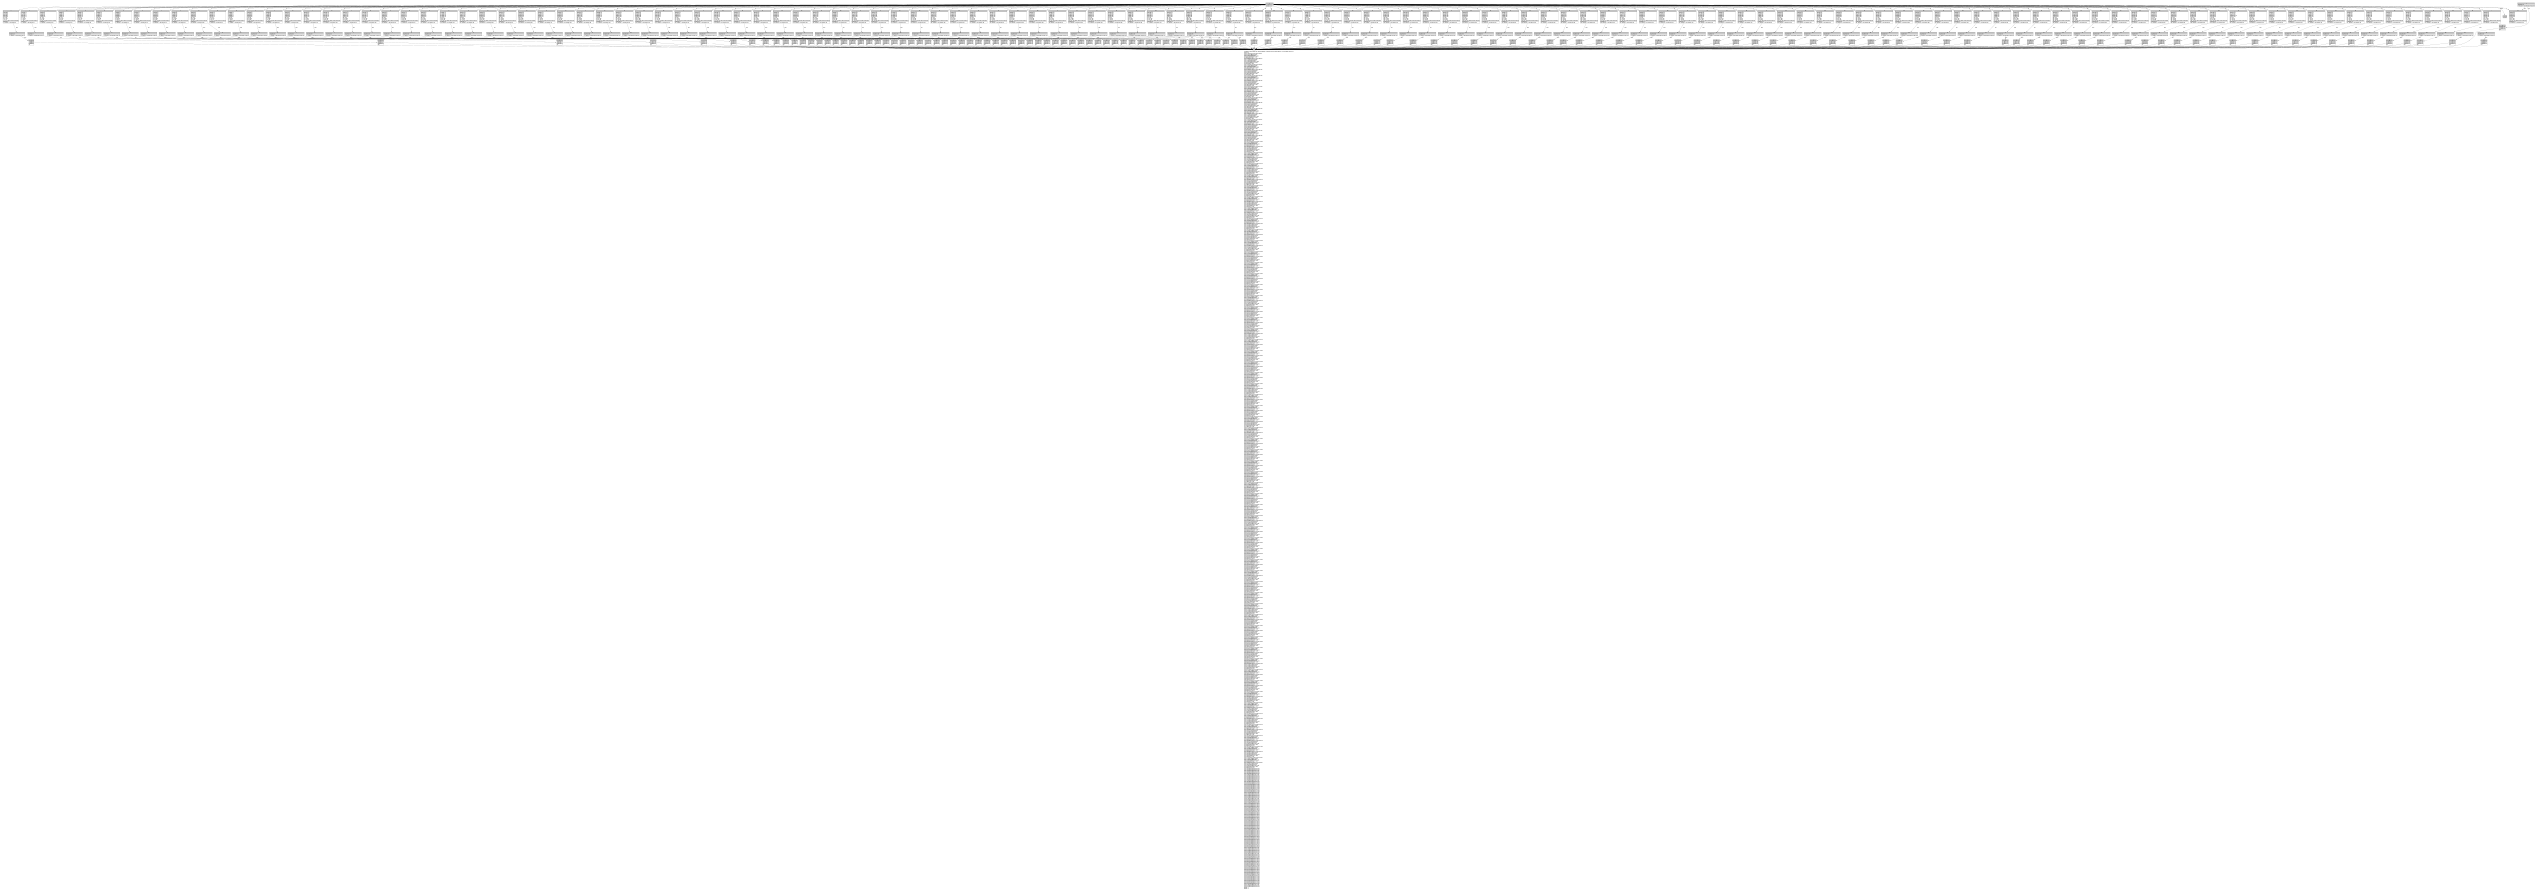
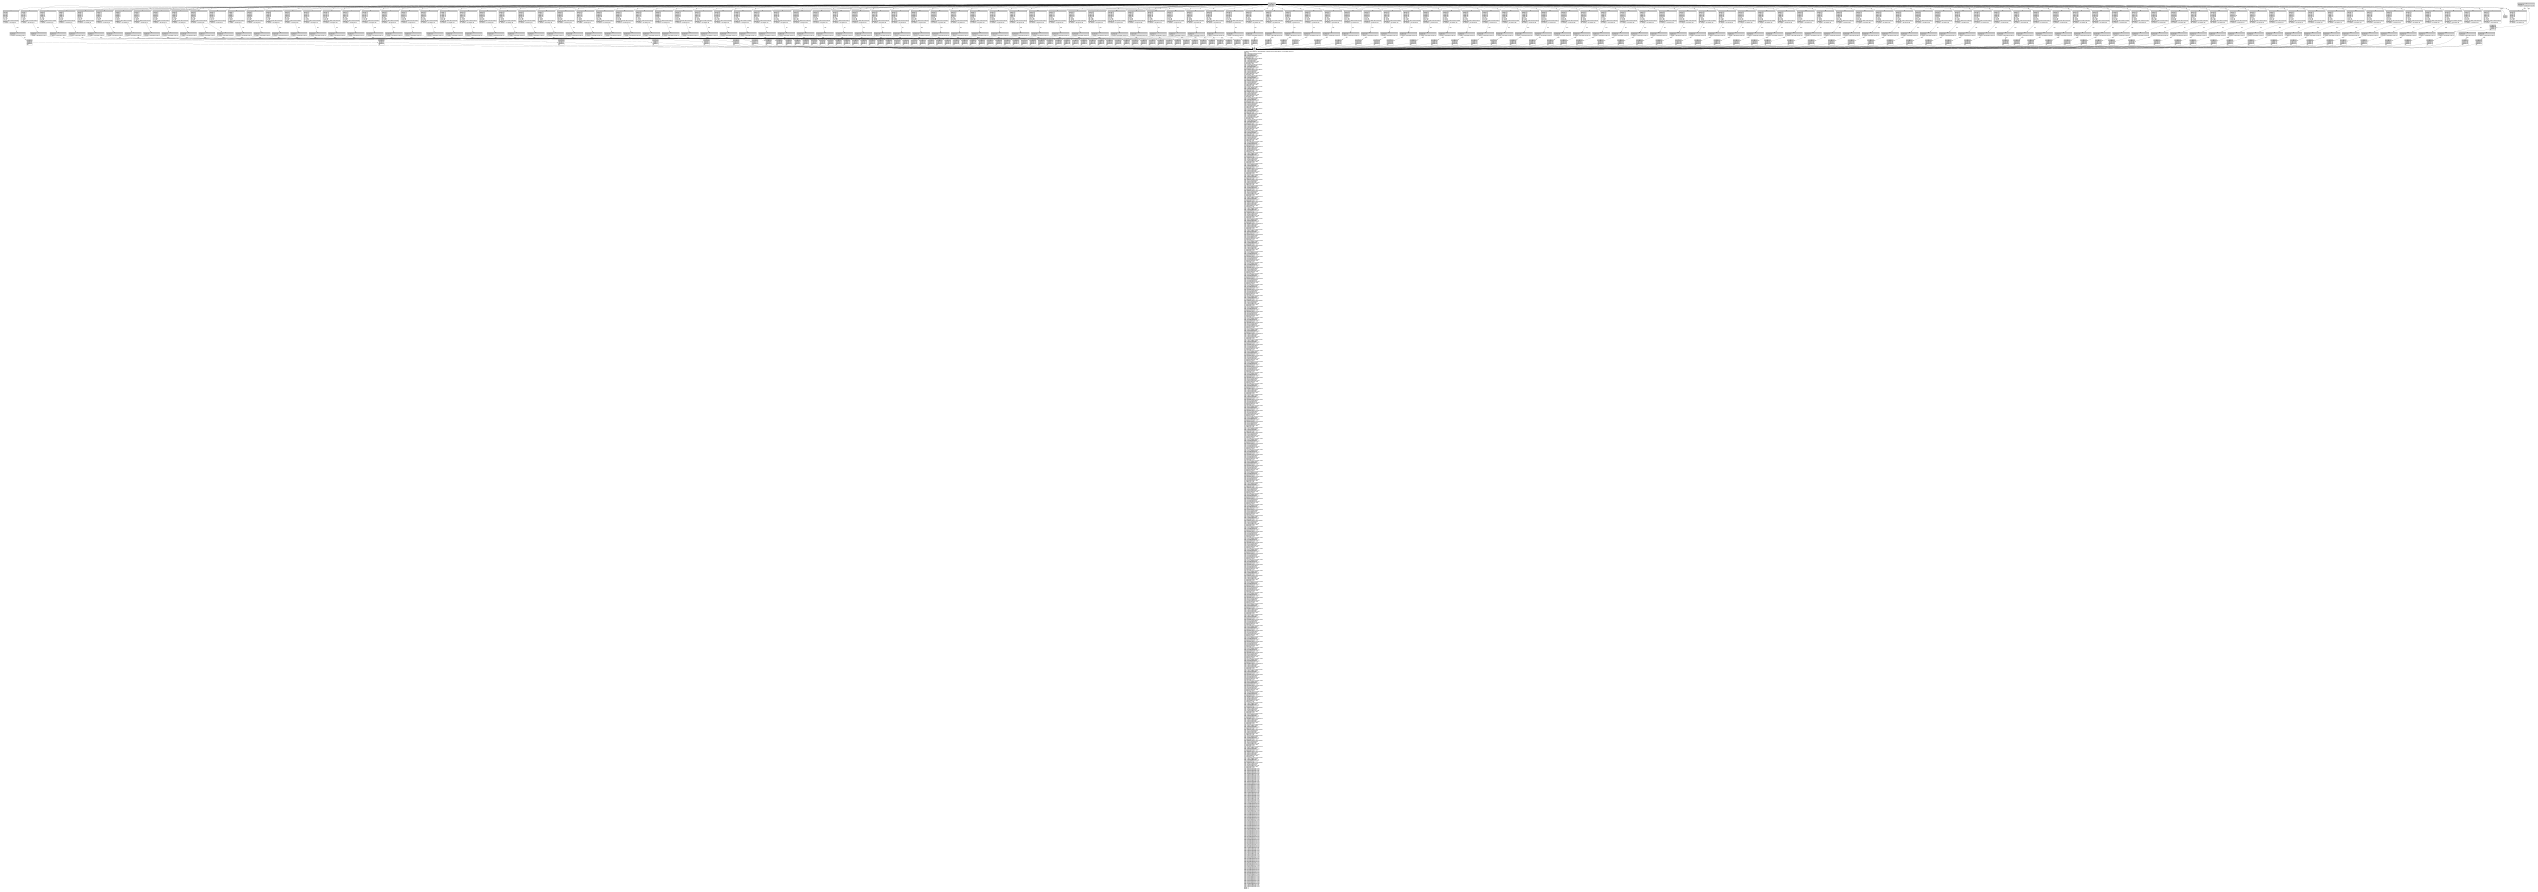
edge "115" -> "114": reversed
edge "78" -> "79": reversed
